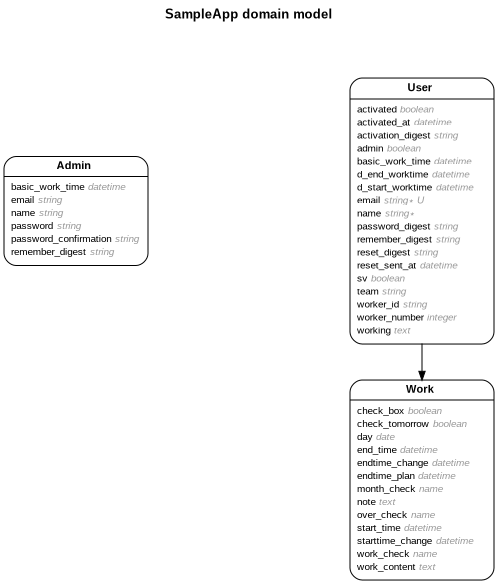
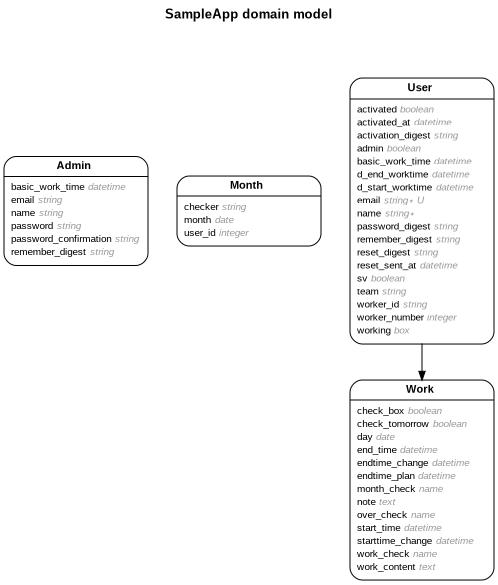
node "Month": added
node "User": text "text" -> "box"
